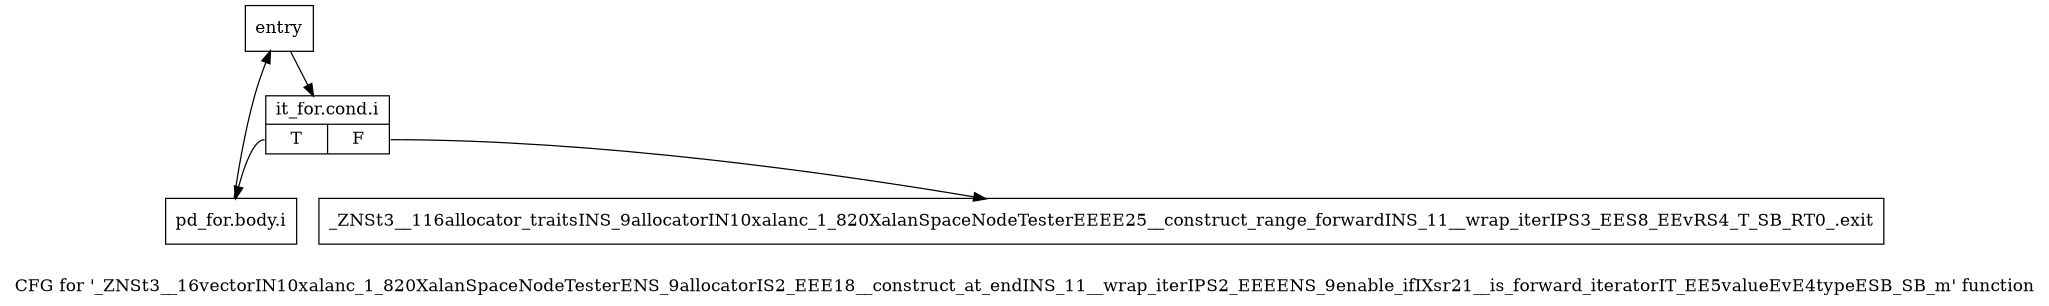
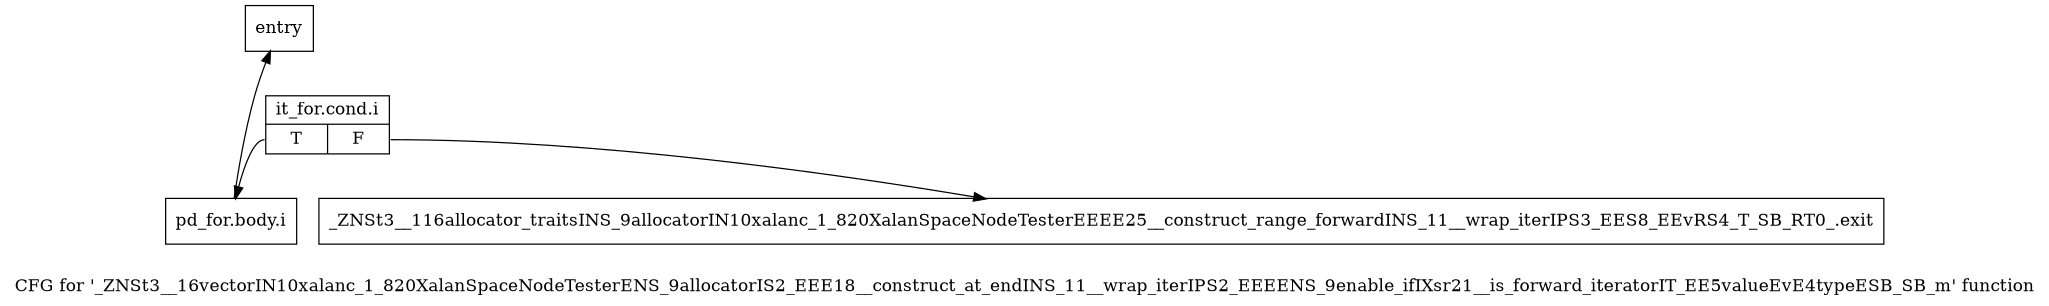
edge "entry" -> "it_for.cond.i": removed
